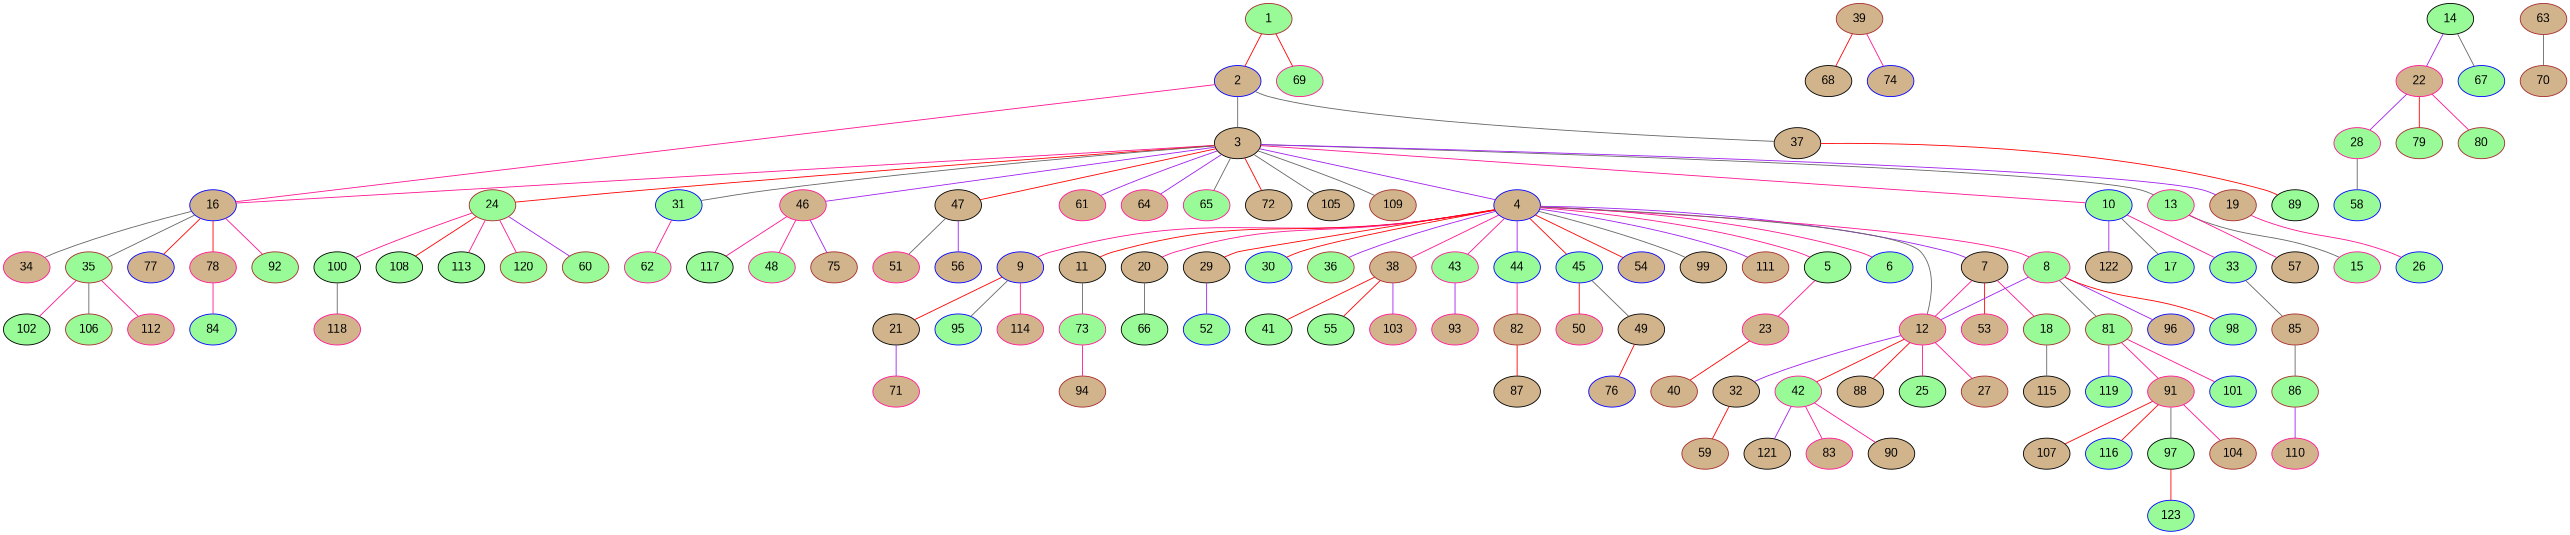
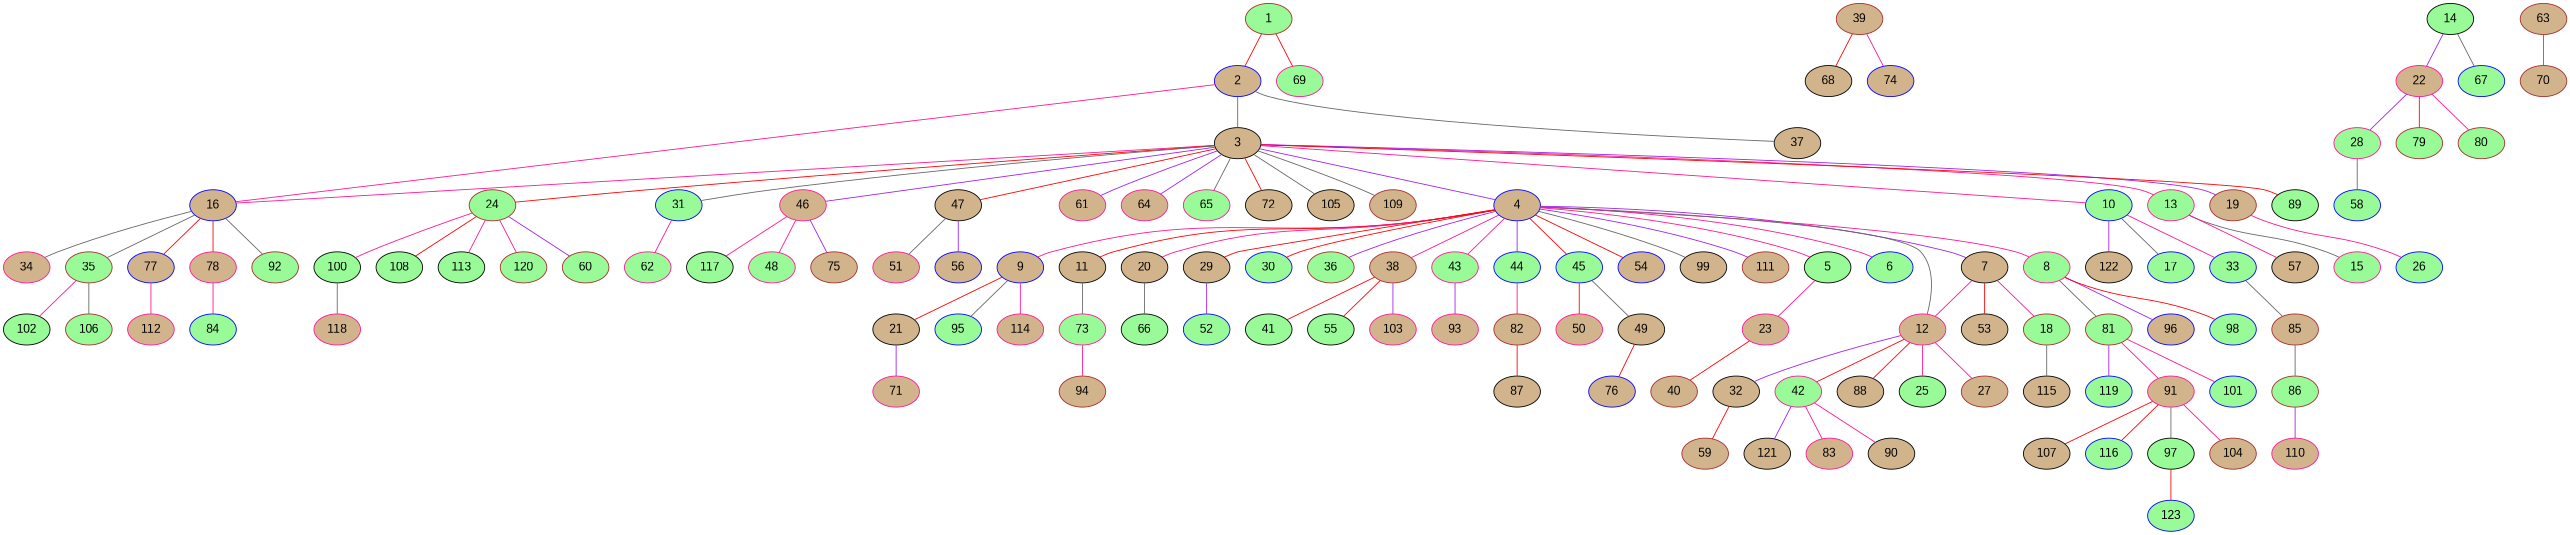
edge "37" -- "89": now "3" -- "89"
edge "3" -- "13": color gray40 -> deeppink
edge "16" -- "92": color deeppink -> gray40
edge "8" -- "12": removed
edge "35" -- "112": now "77" -- "112"
node "53": color deeppink -> black
